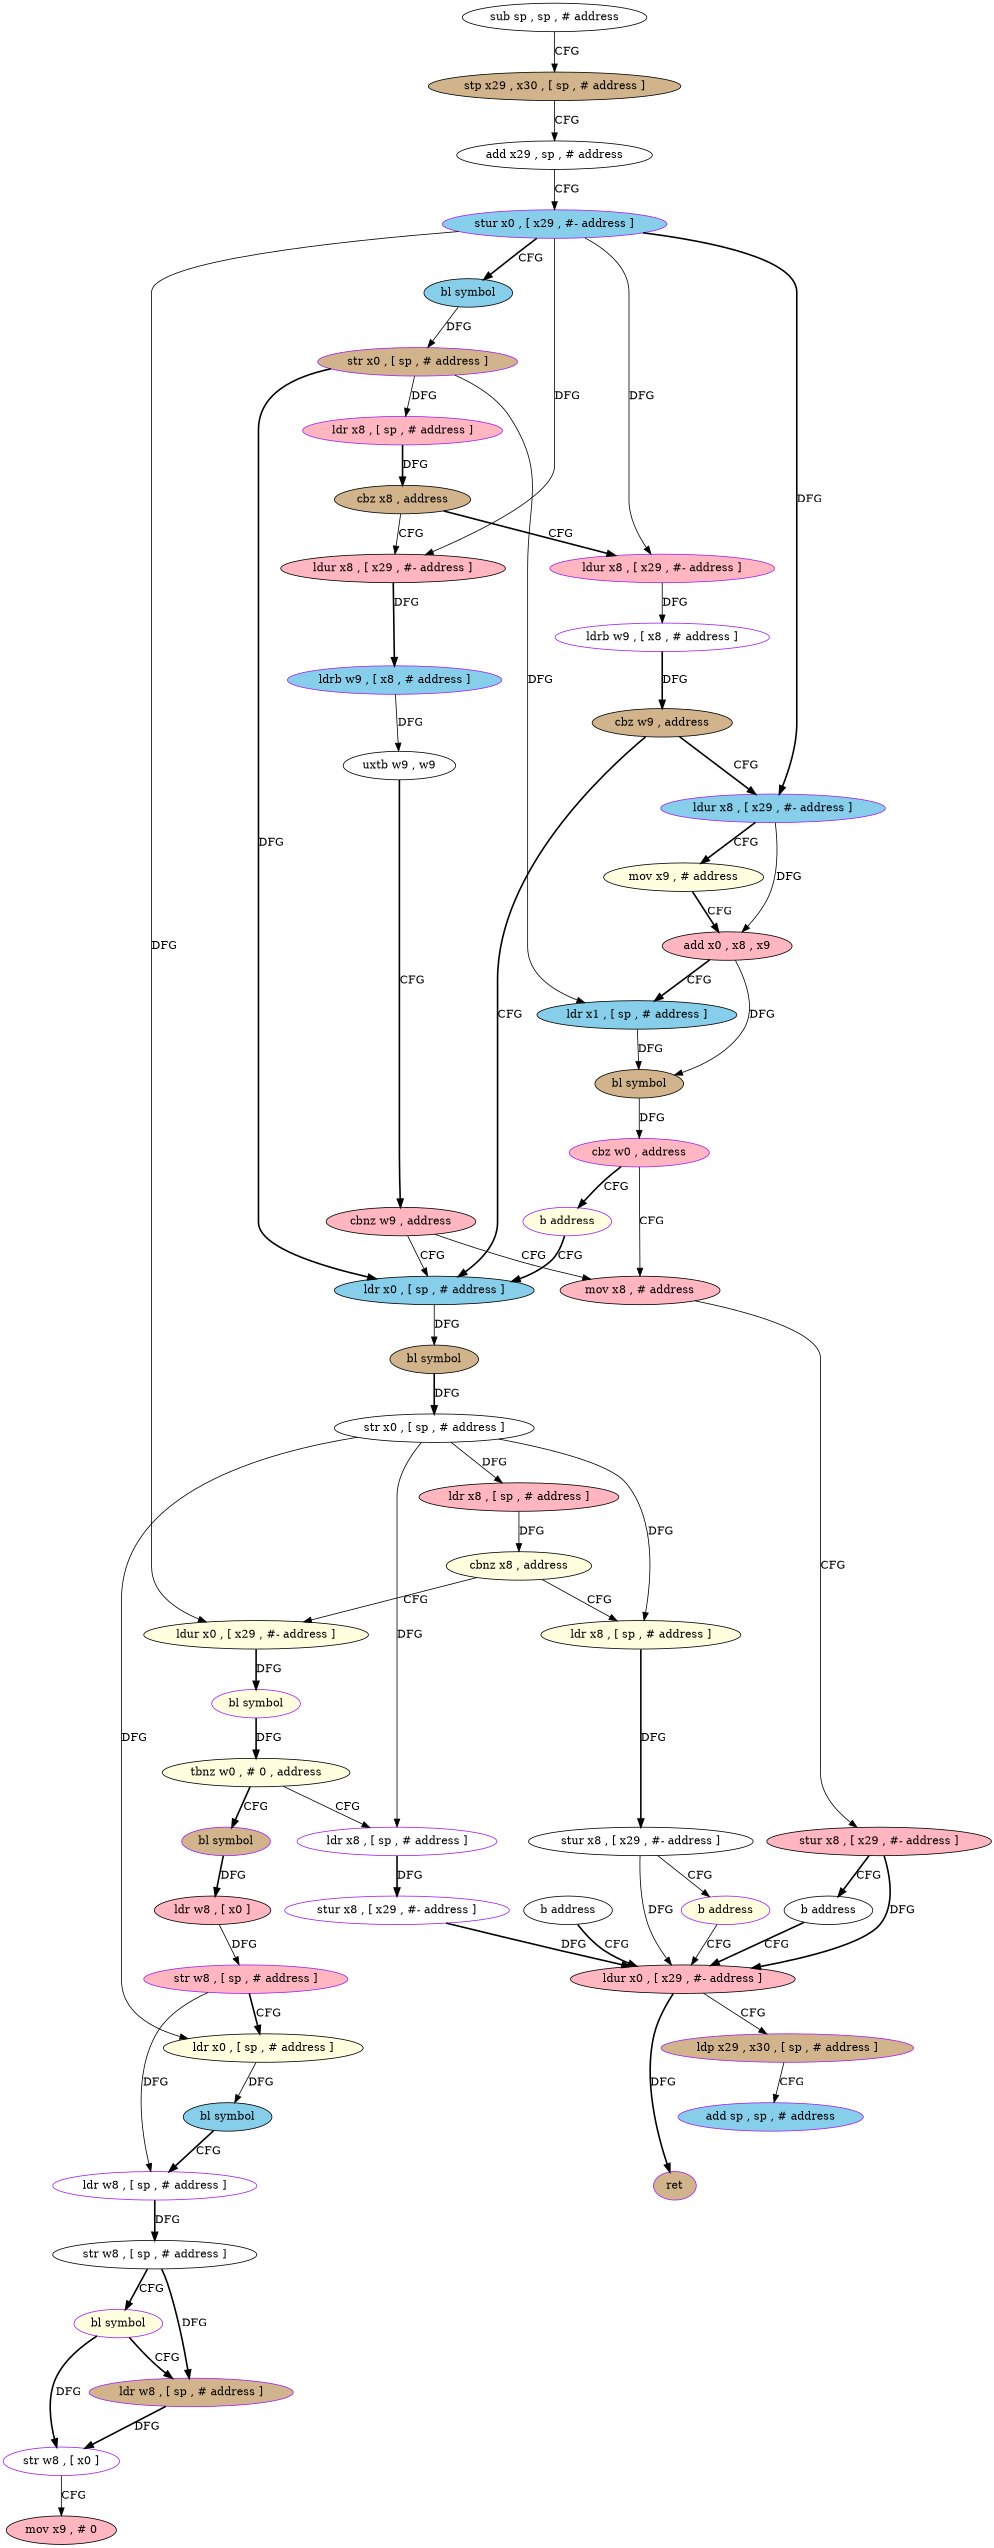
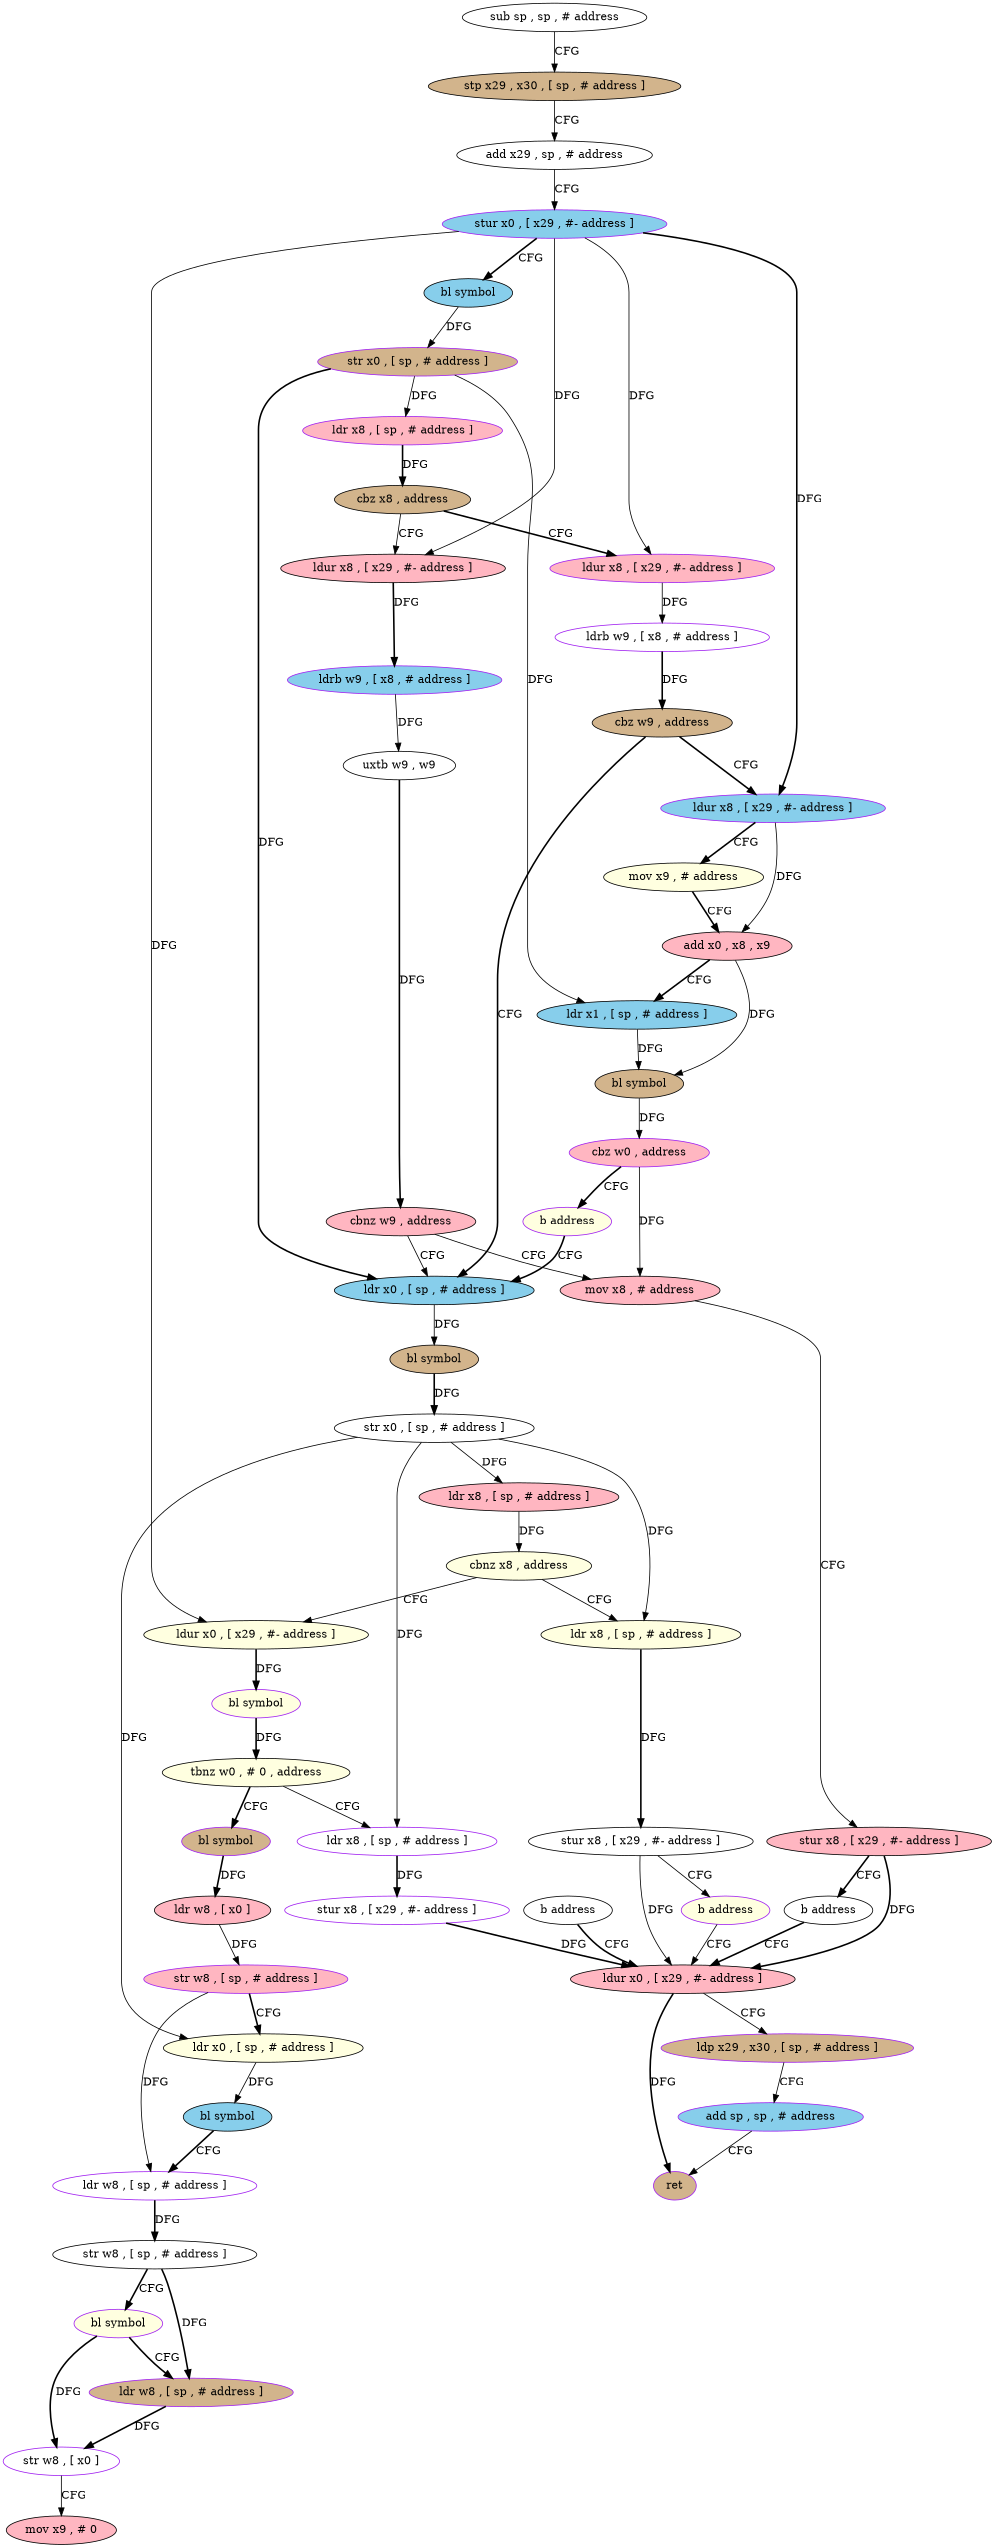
edge "uxtb w9 , w9" -> "cbnz w9 , address": label "CFG" -> "DFG"
edge "cbz w0 , address" -> "mov x8 , # address": label "CFG" -> "DFG"
edge "add sp , sp , # address" -> "ret": added, label "CFG"
